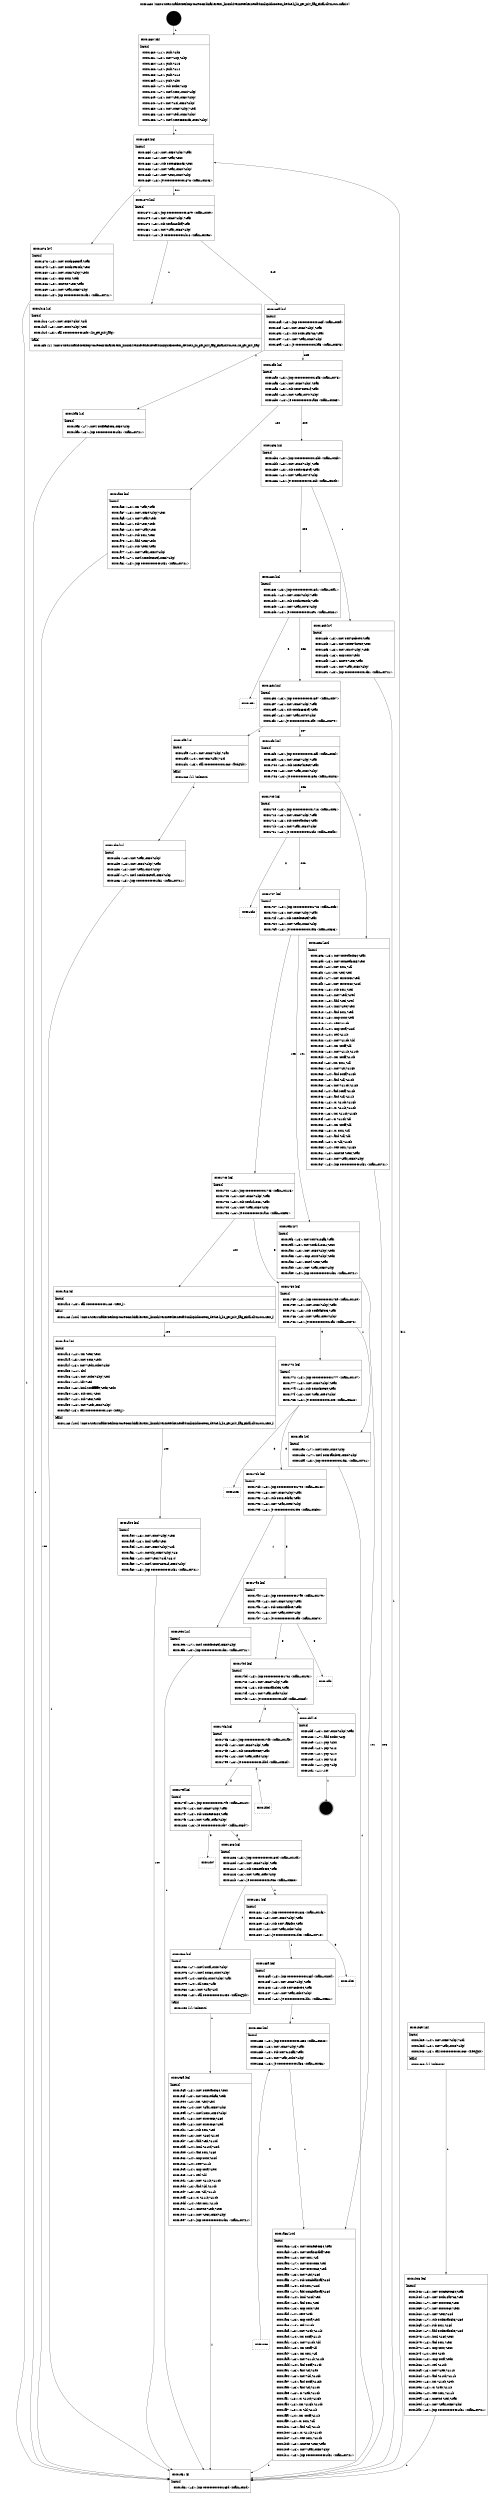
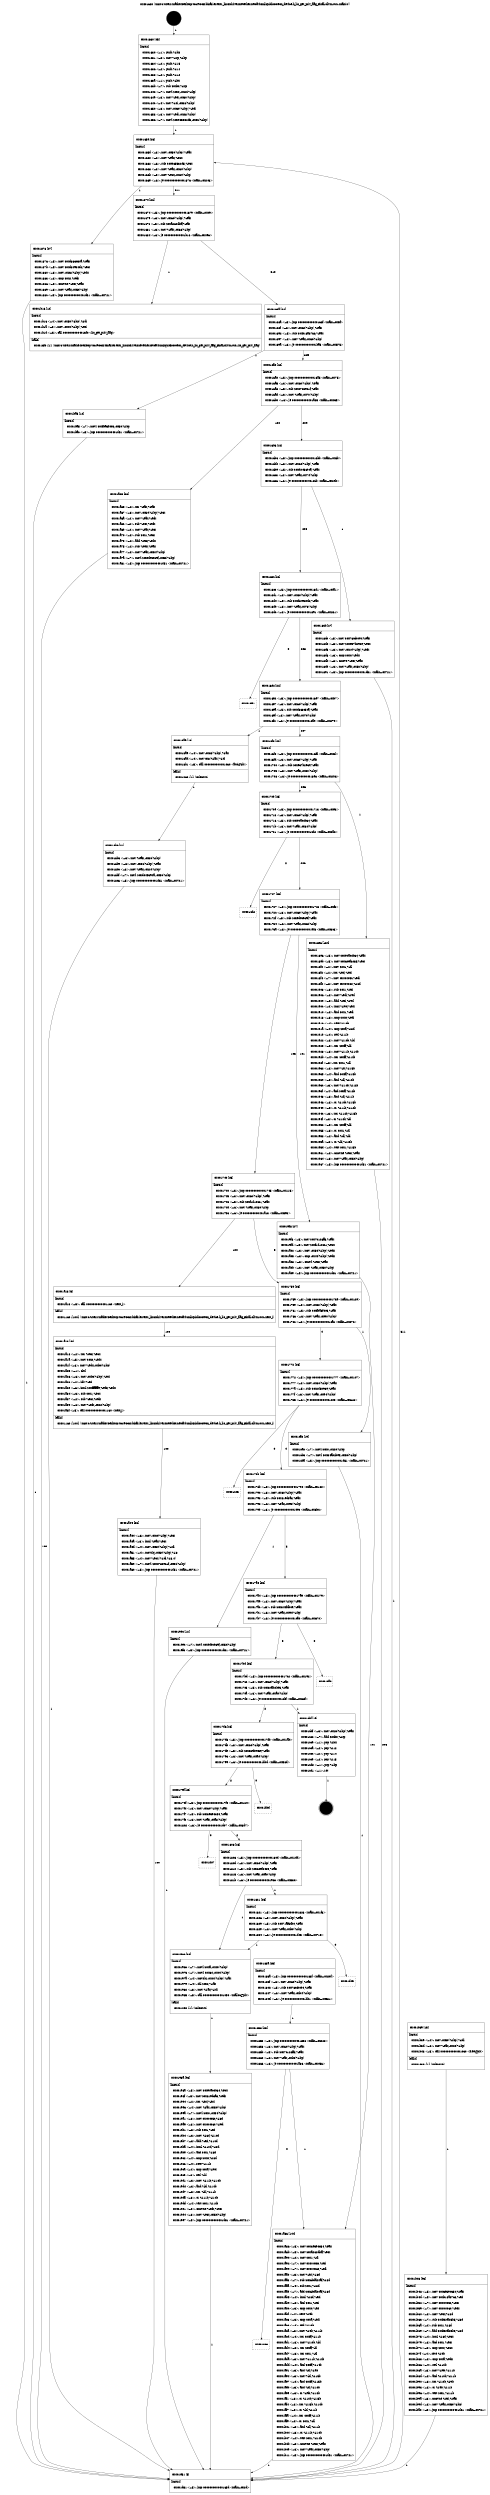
edge "0x401bbd" -> "0x4017d6 [25]": reversed
edge "0x401821 [25]" -> "0x40183a [25]": now "0x401821 [25]" -> "0x40196c [30]"
edge "0x40186c" -> "0x401853 [25]": reversed
